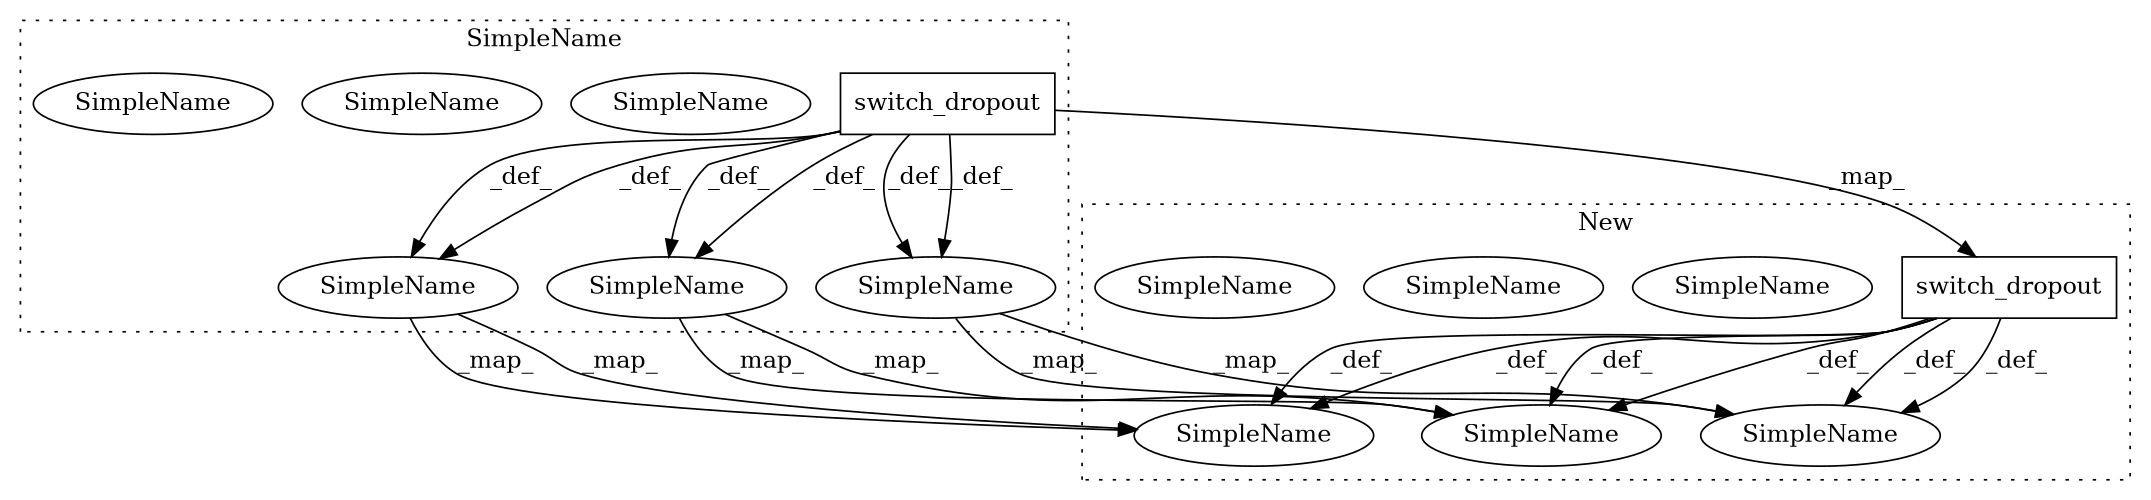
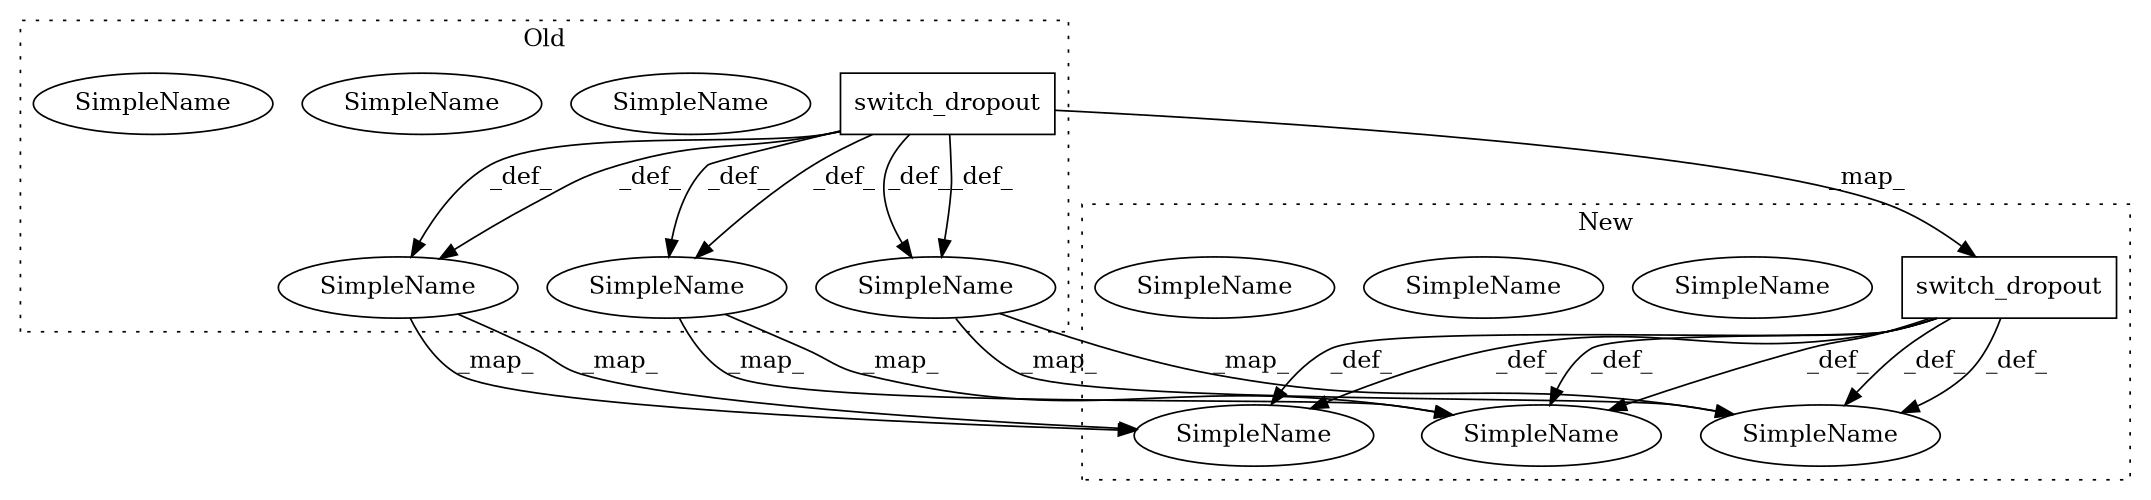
cluster "SimpleName": label "SimpleName" -> "Old"
